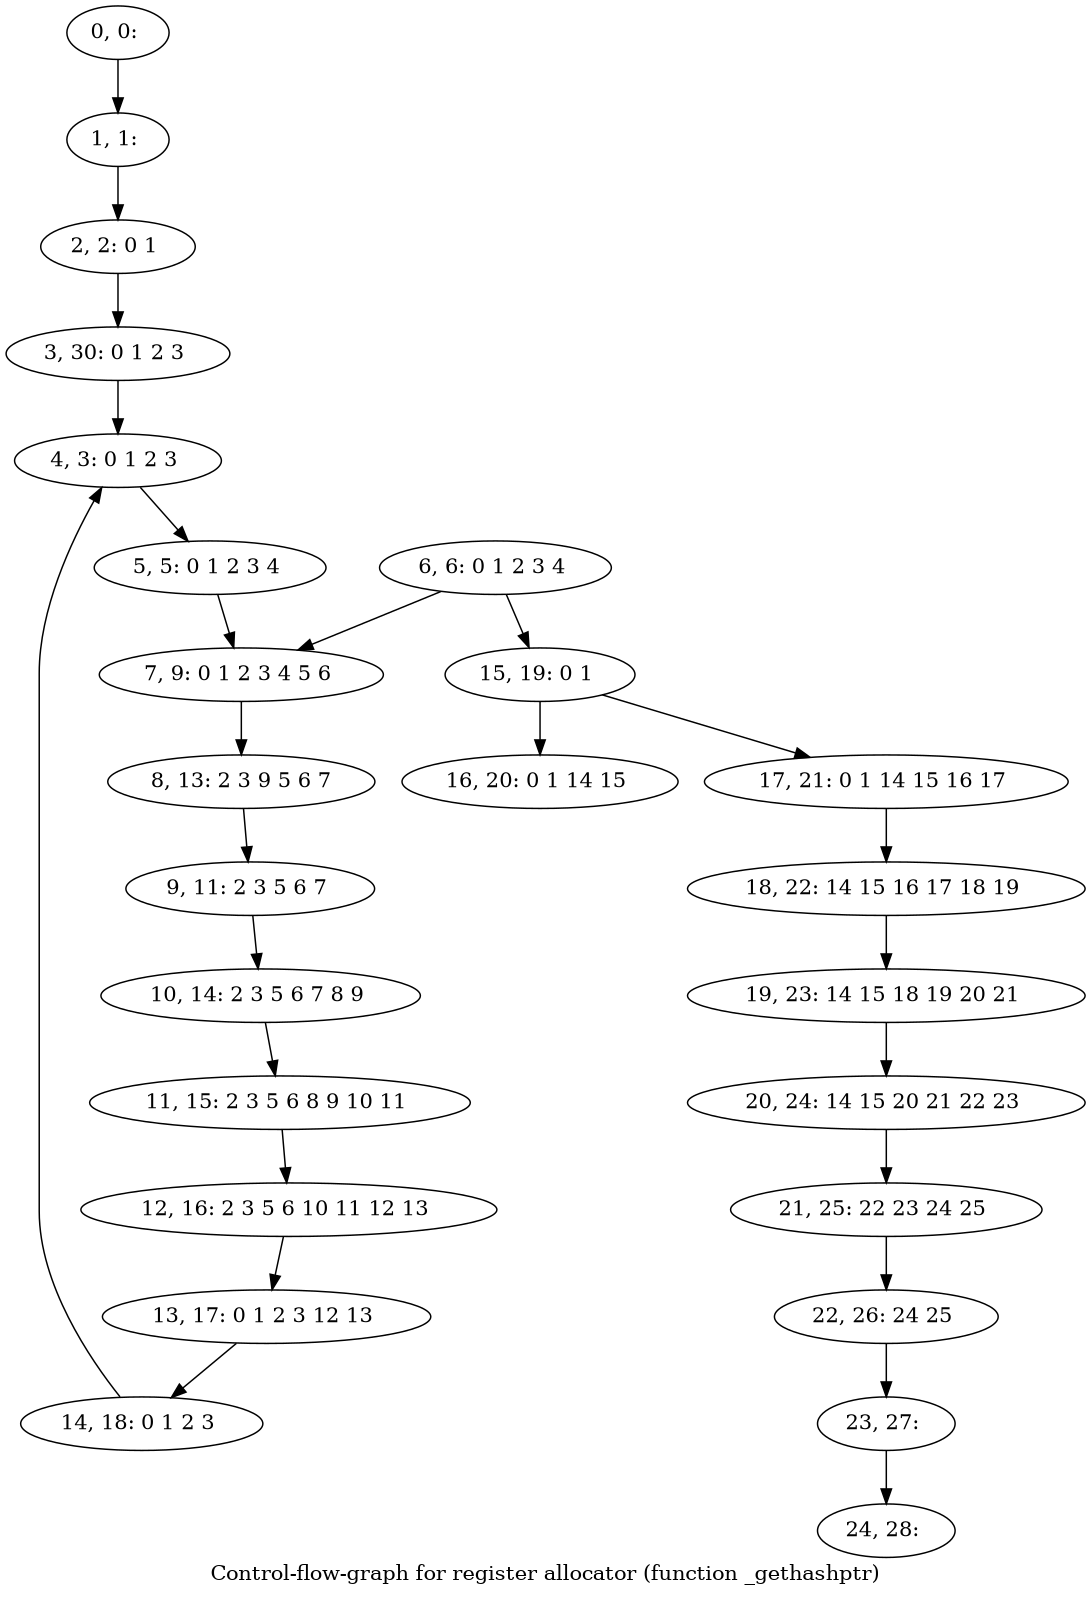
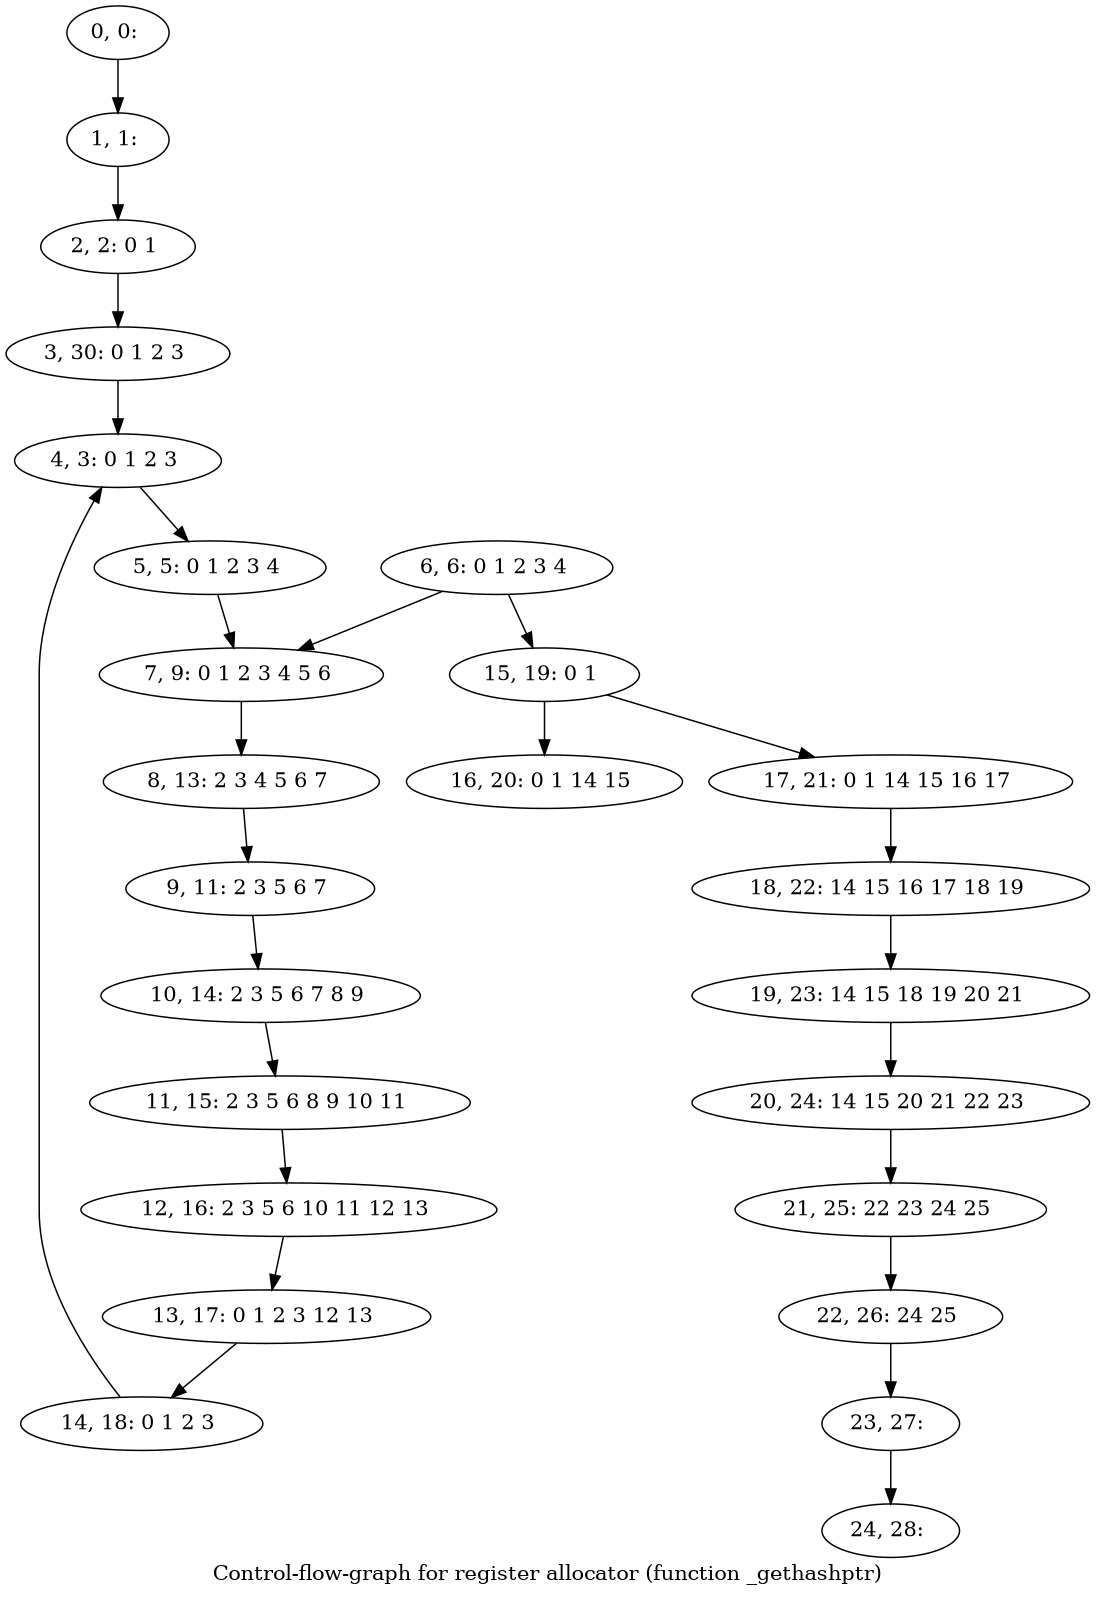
node "8, 13: 2 3 9 5 6 7": label "8, 13: 2 3 9 5 6 7" -> "8, 13: 2 3 4 5 6 7"
